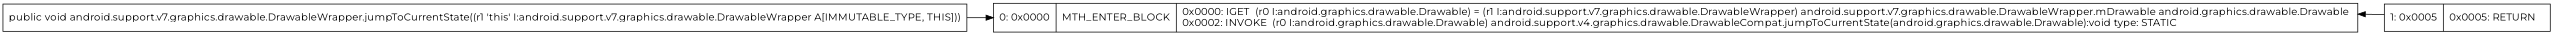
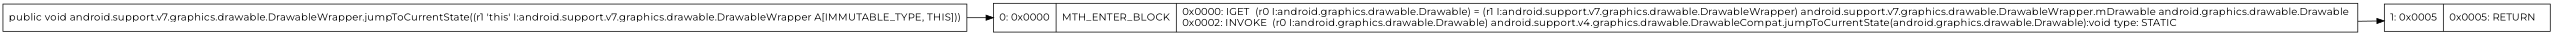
edge "1: 0x0005" -> "0: 0x0000": reversed
